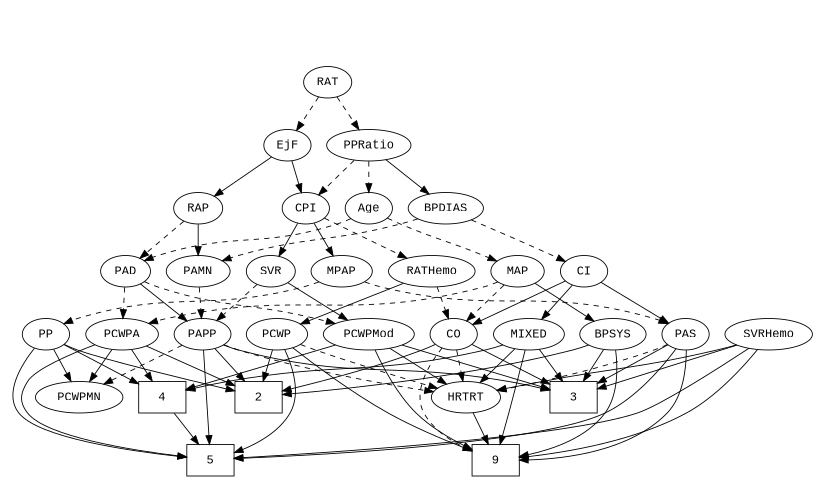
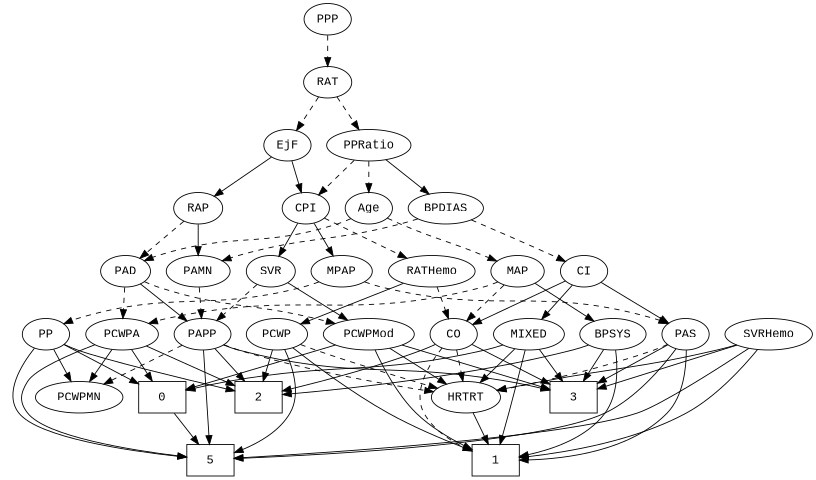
node "PPP": added
node "4": label "4" -> "0"
node "9": label "9" -> "1"
